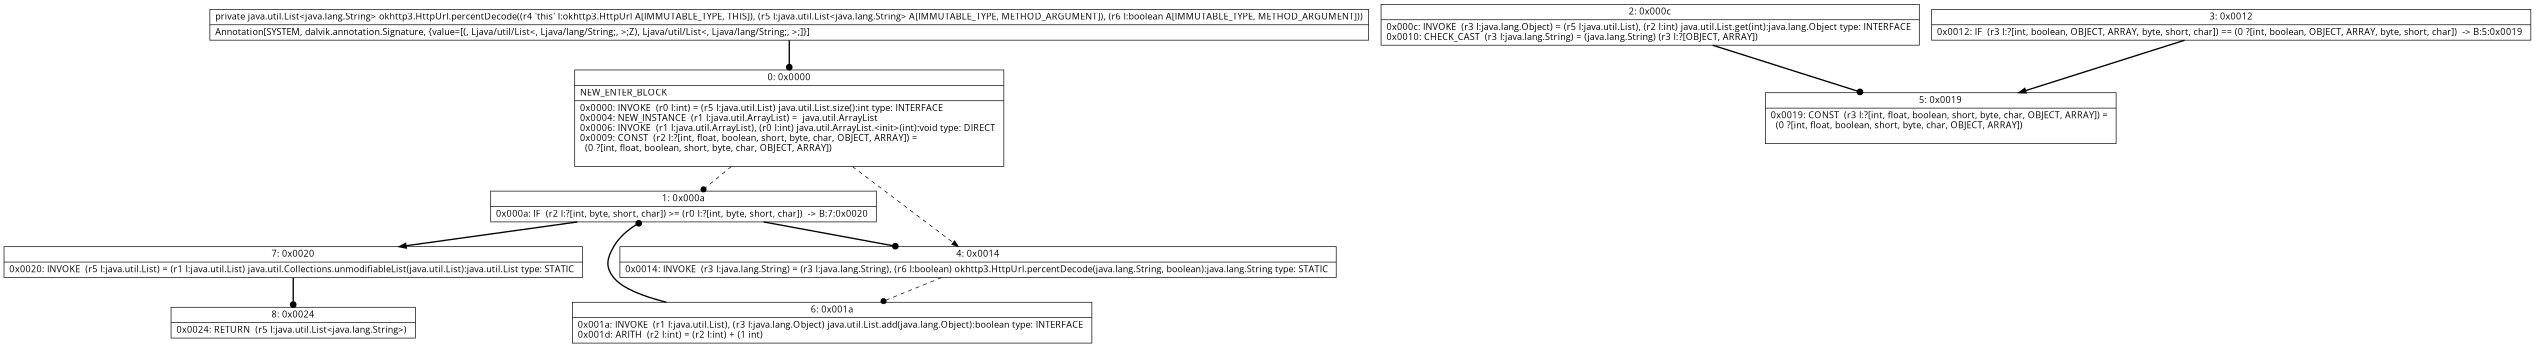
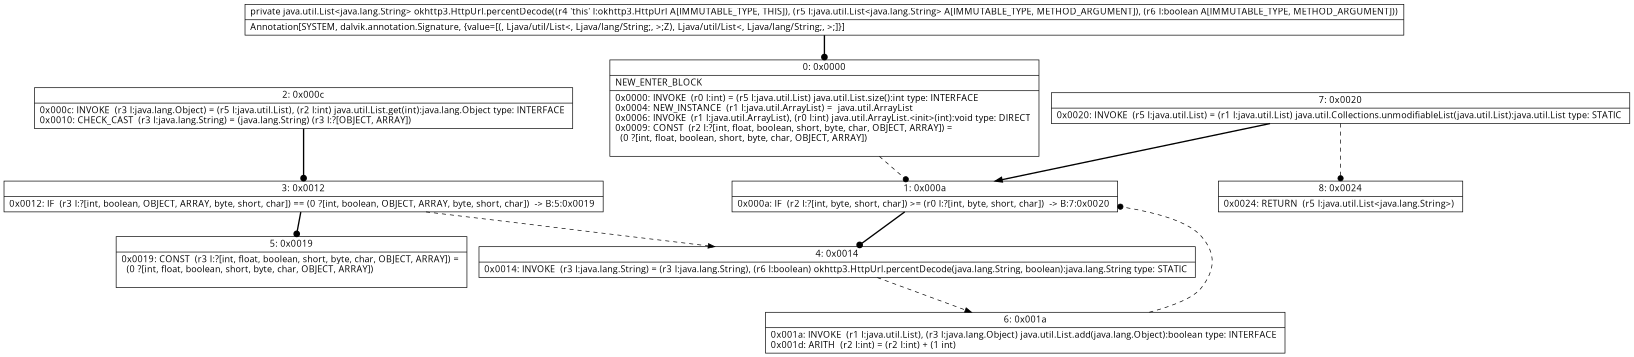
edge "3: 0x0012" -> "5: 0x0019": arrowhead normal -> dot
edge "2: 0x000c" -> "5: 0x0019": now "2: 0x000c" -> "3: 0x0012"
edge "0: 0x0000" -> "4: 0x0014": now "3: 0x0012" -> "4: 0x0014"
edge "1: 0x000a" -> "7: 0x0020": reversed
edge "6: 0x001a" -> "1: 0x000a": style bold -> dashed
edge "4: 0x0014" -> "6: 0x001a": arrowhead dot -> normal
edge "7: 0x0020" -> "8: 0x0024": style bold -> dashed
